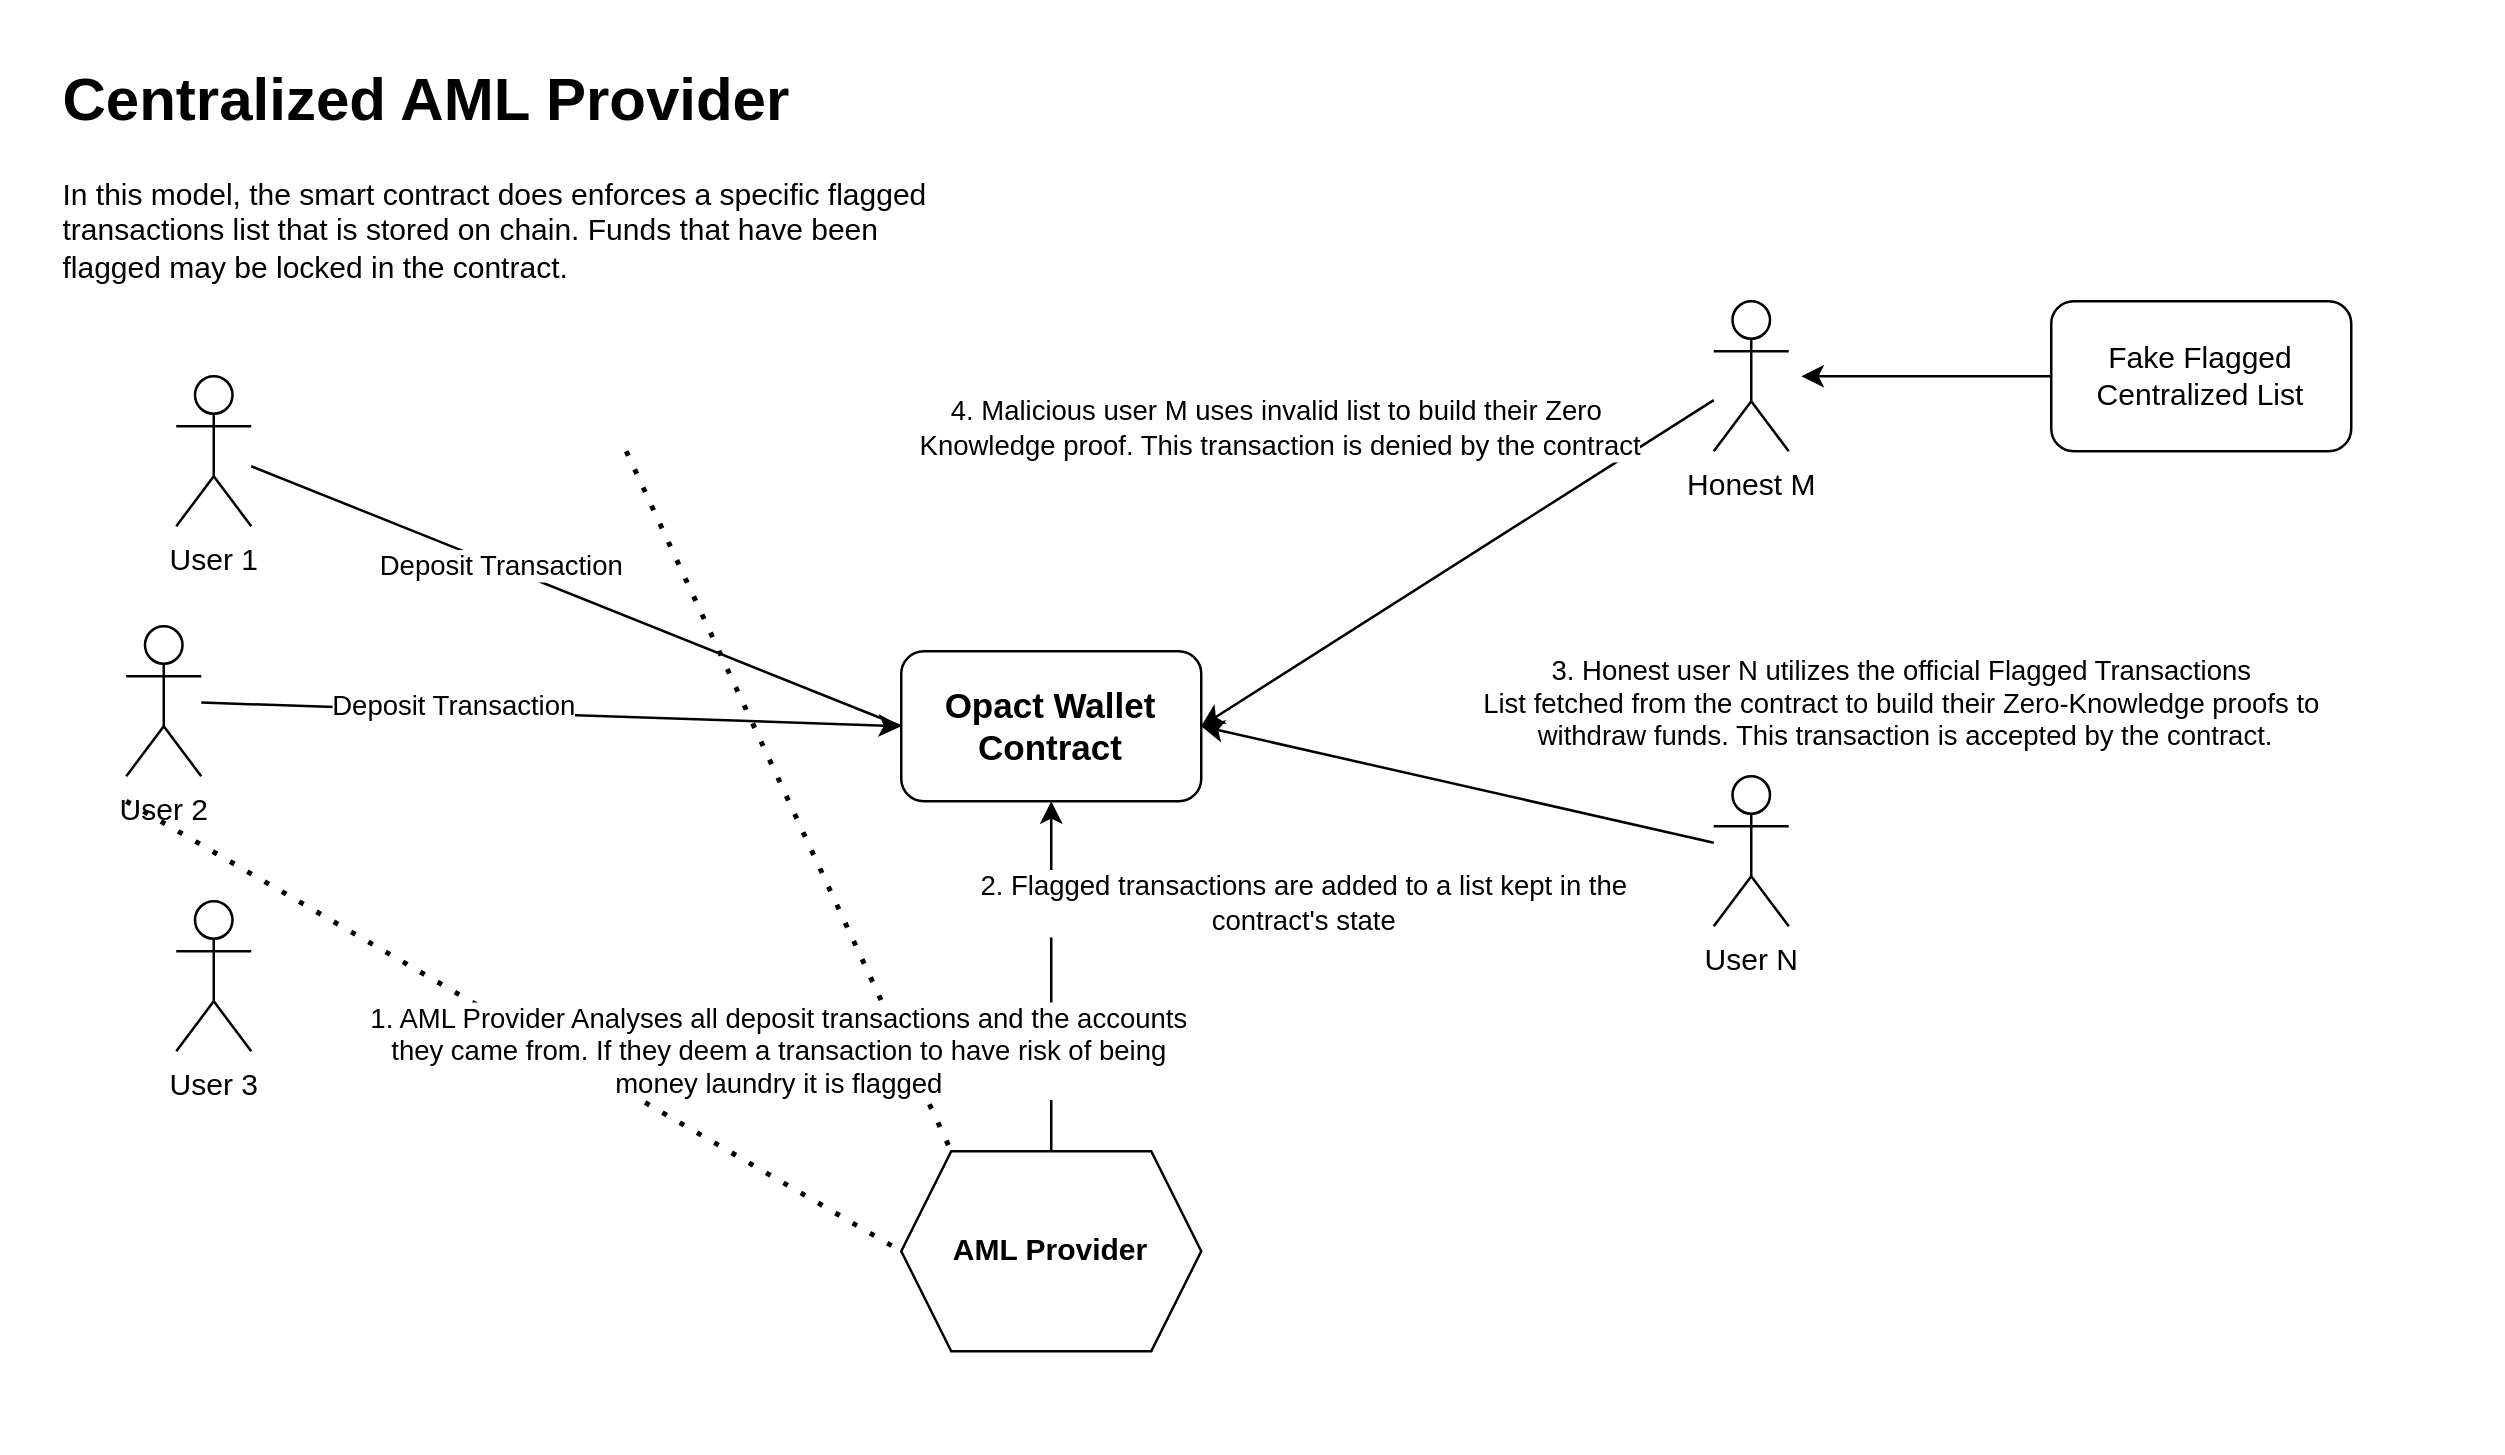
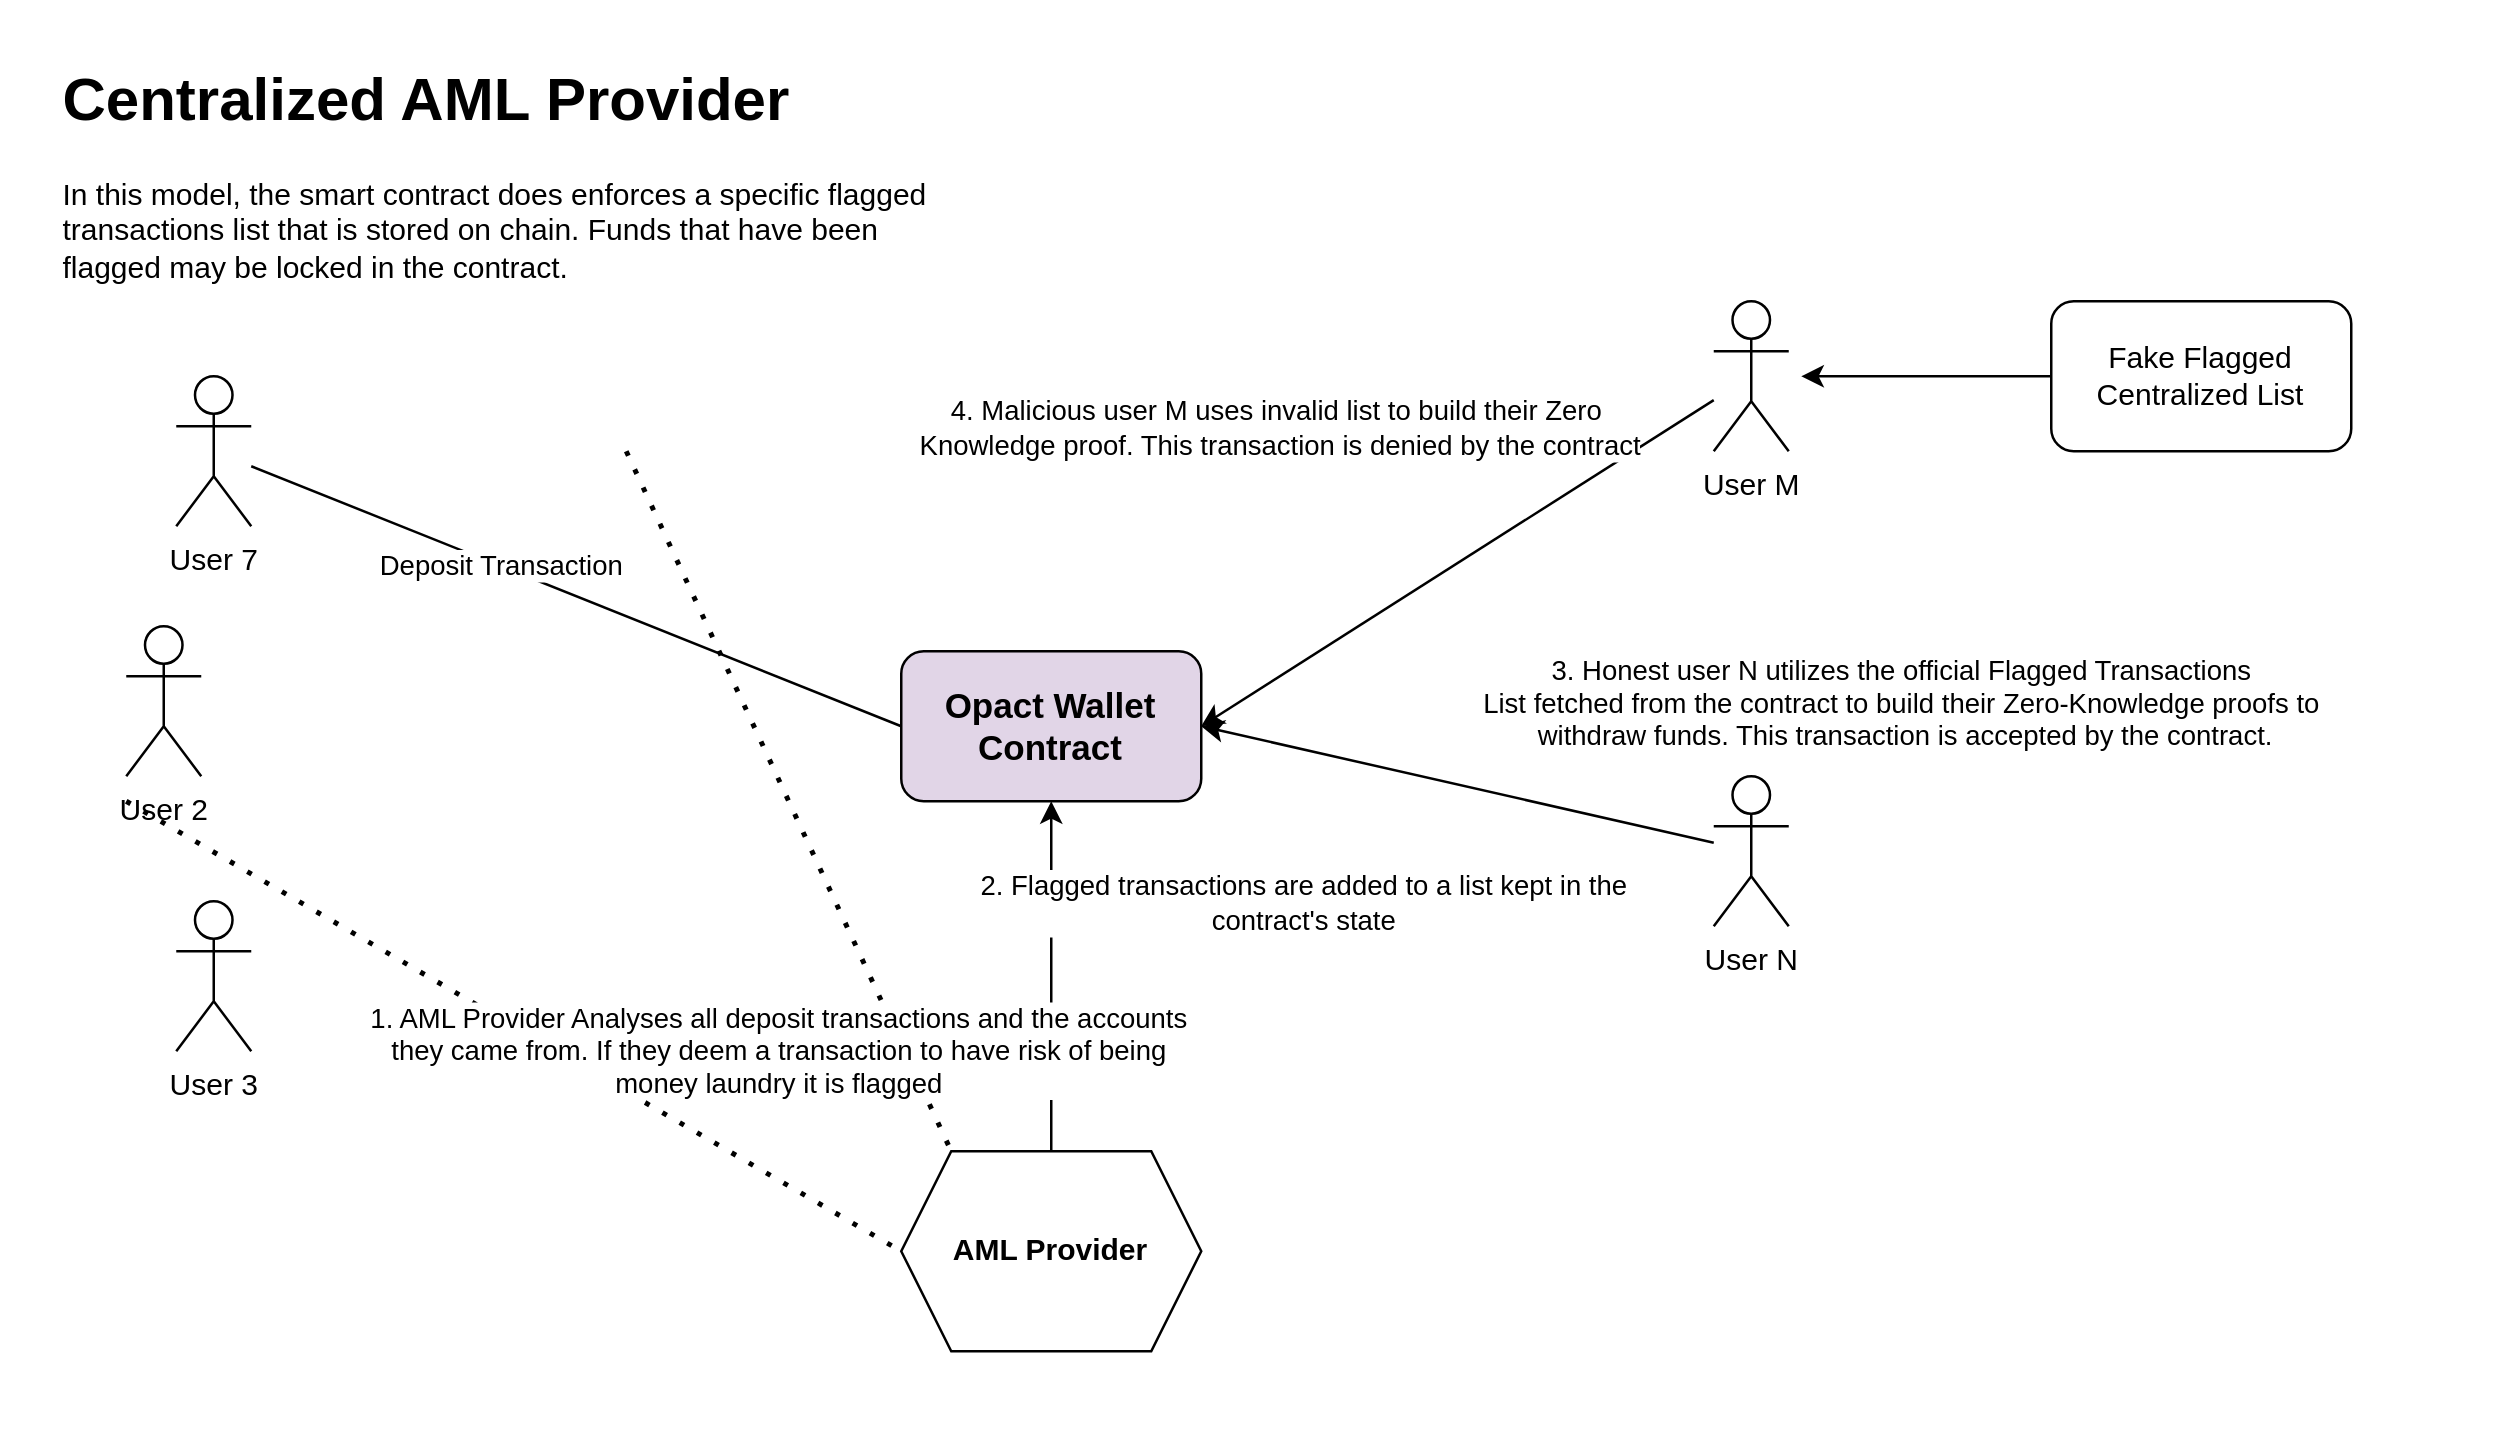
node "Honest M": label "Honest M" -> "User M"
node "User 1": label "User 1" -> "User 7"
edge "User 2" -> "Opact WalletContract": removed, label "Deposit Transaction"
node "Opact WalletContract": fillcolor #ffffff -> #e1d5e7
